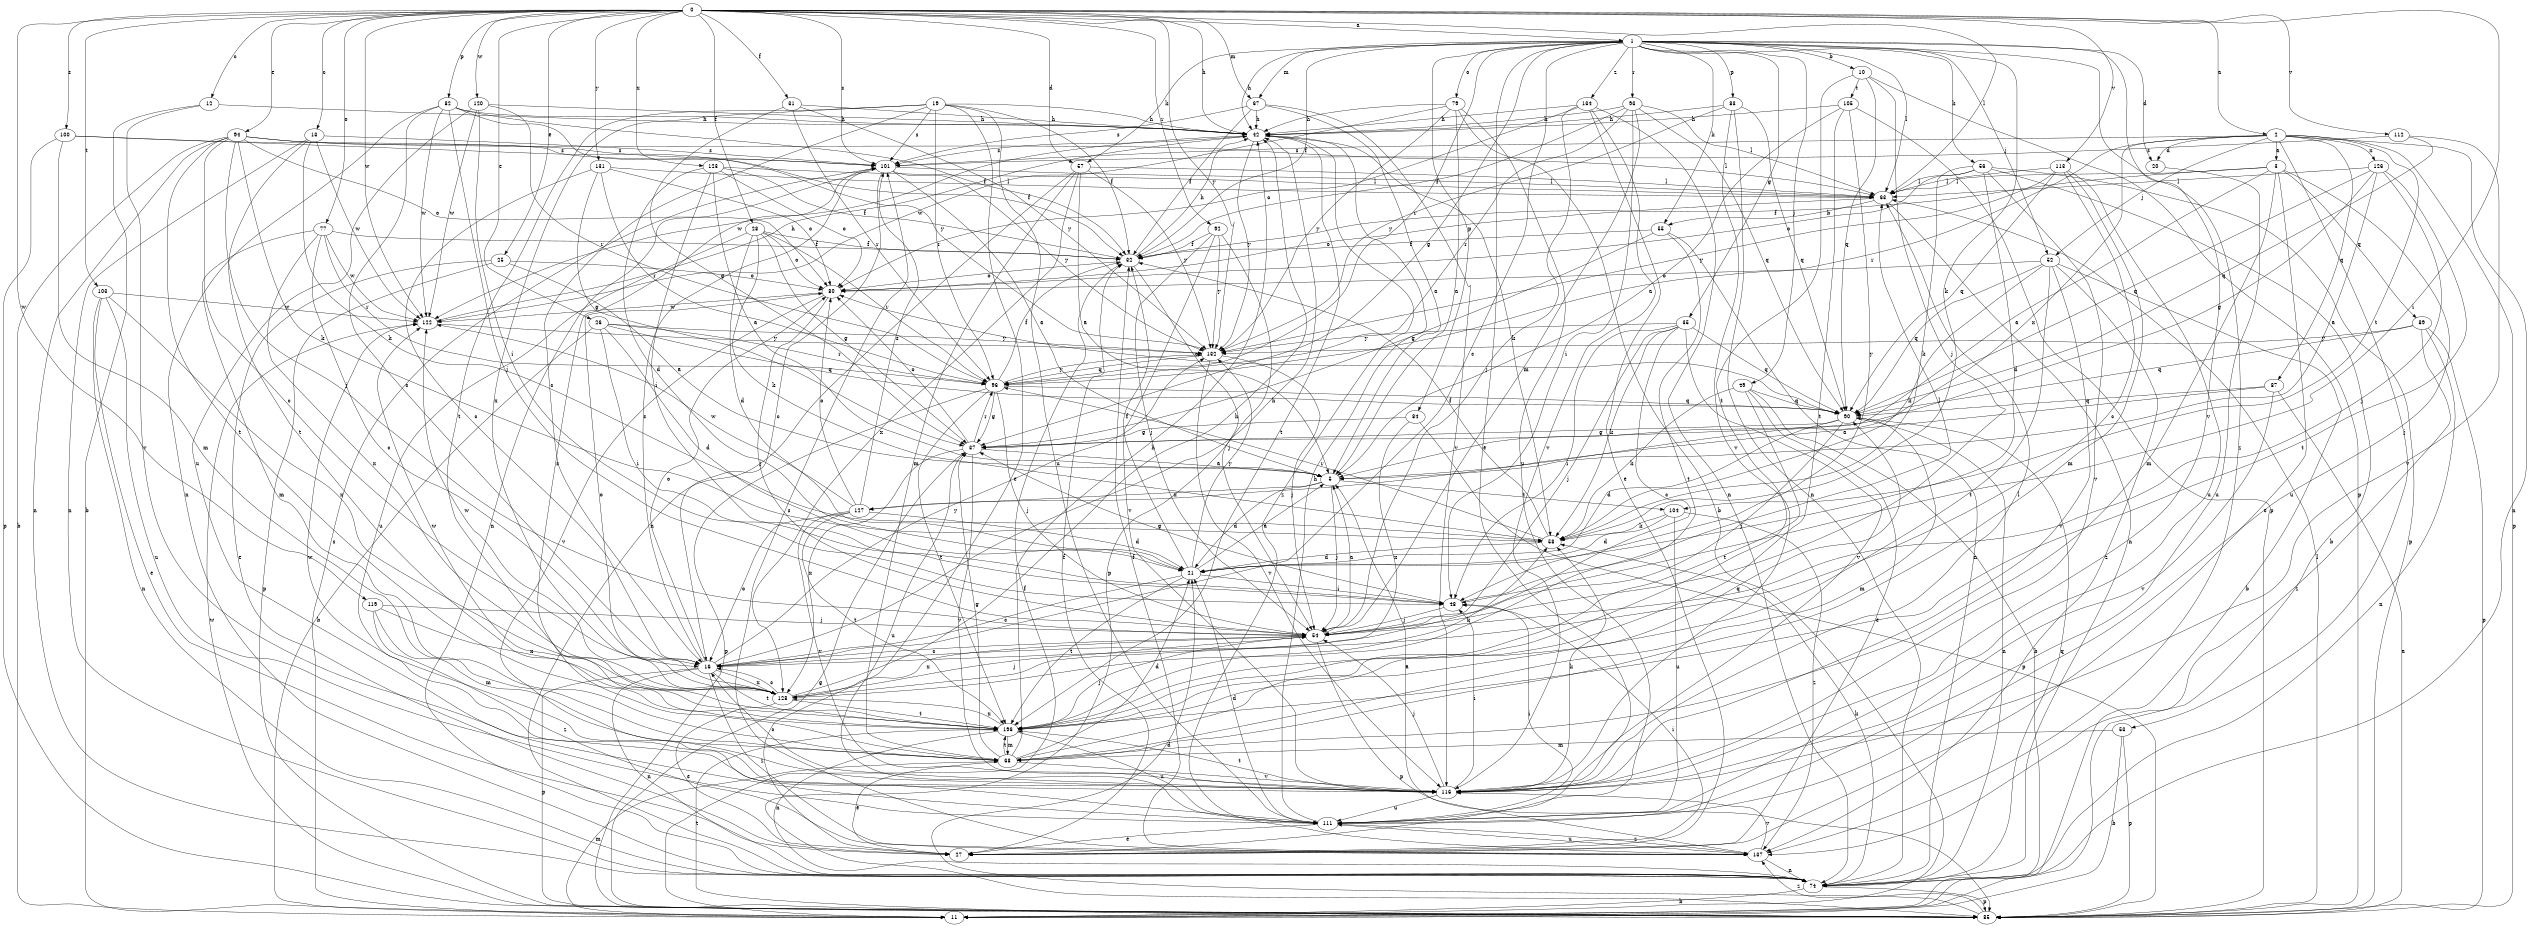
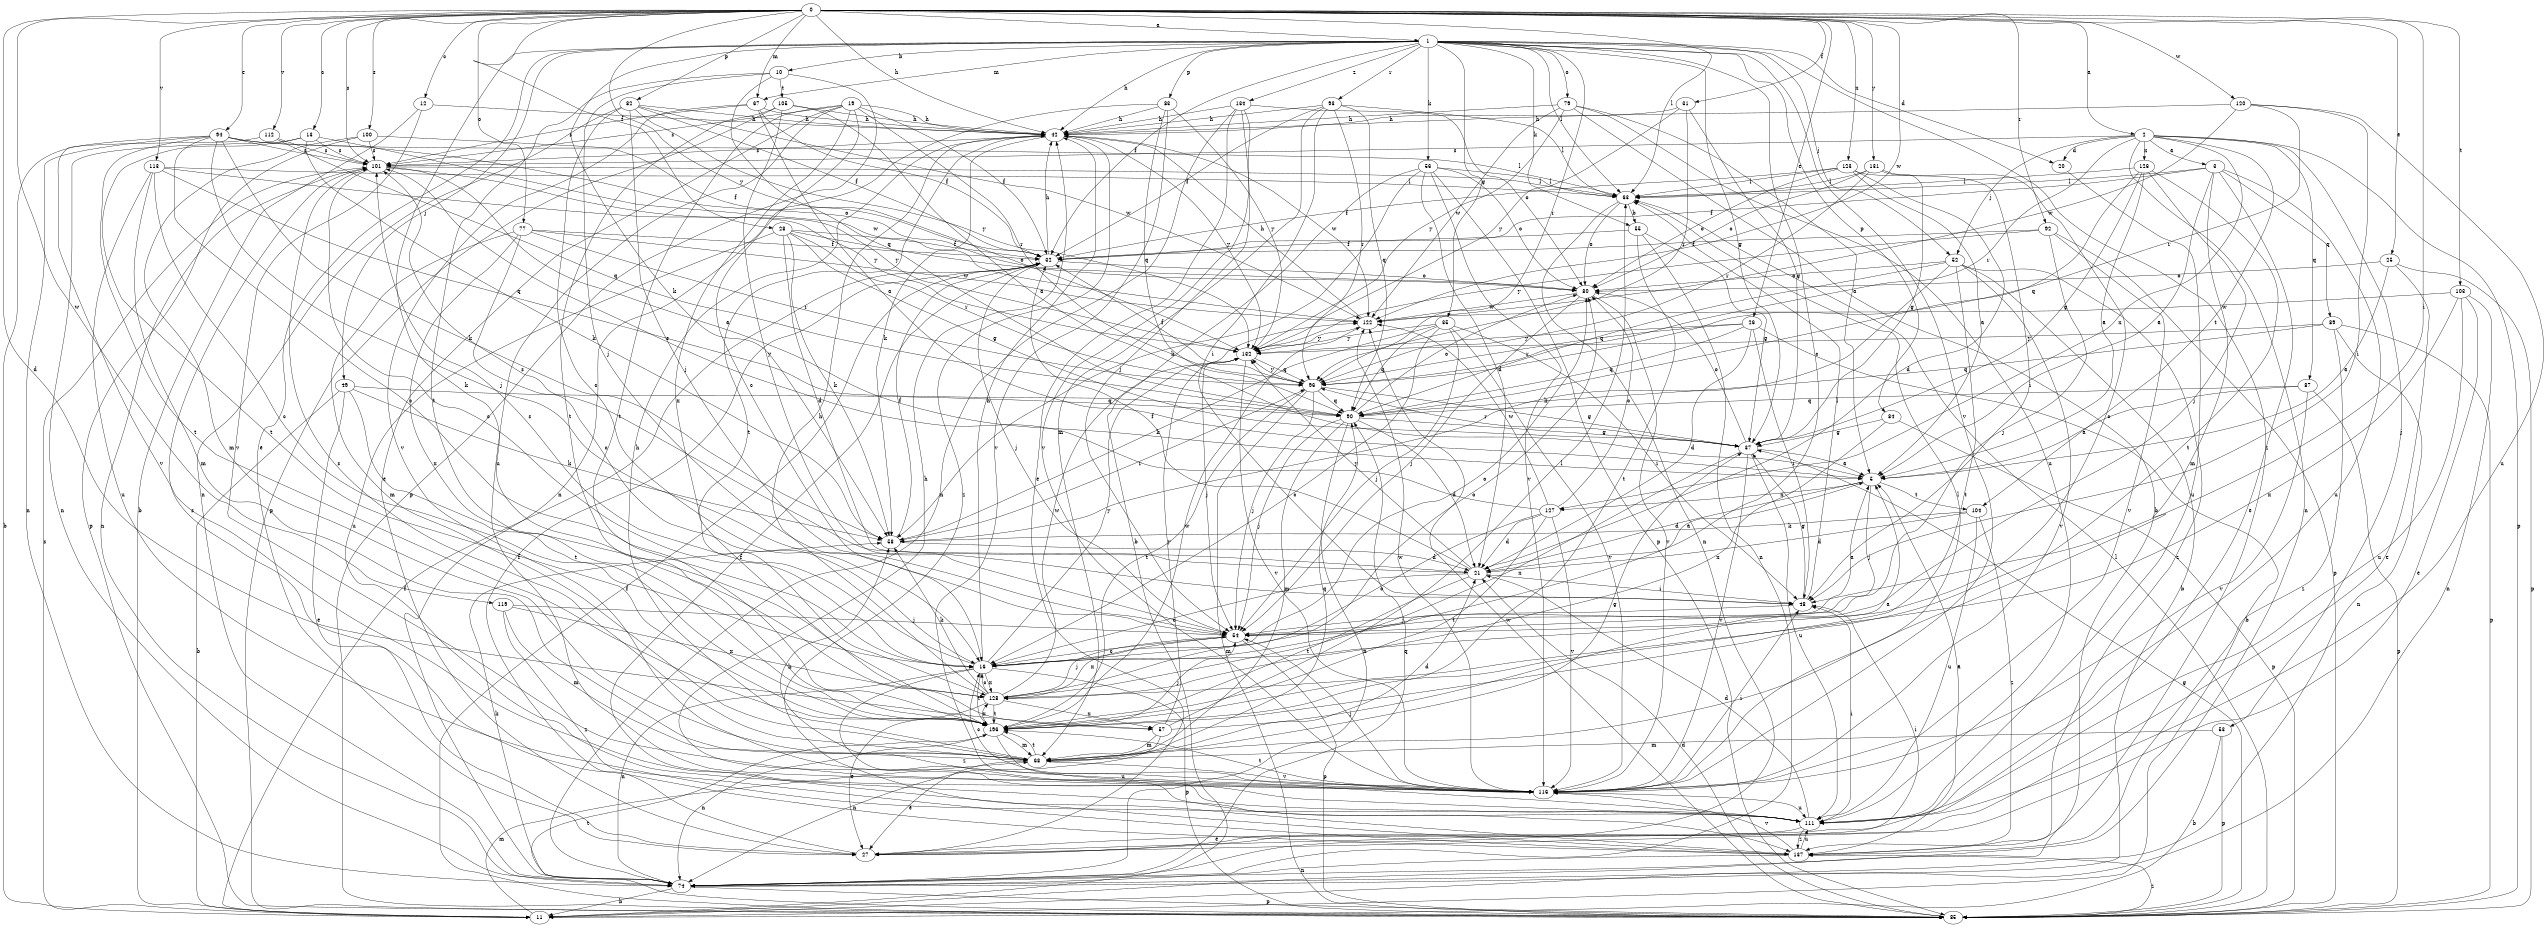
edge "93" -> "54": now "93" -> "68"
edge "57" -> "128": reversed
edge "21" -> "101": added, label "s"
edge "96" -> "85": label "p" -> "m"
edge "87" -> "85": label "a" -> "p"
edge "85" -> "32": added, label "f"
